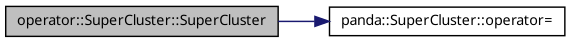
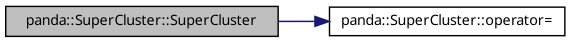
node "operator::SuperCluster::SuperCluster": label "operator::SuperCluster::SuperCluster" -> "panda::SuperCluster::SuperCluster"
